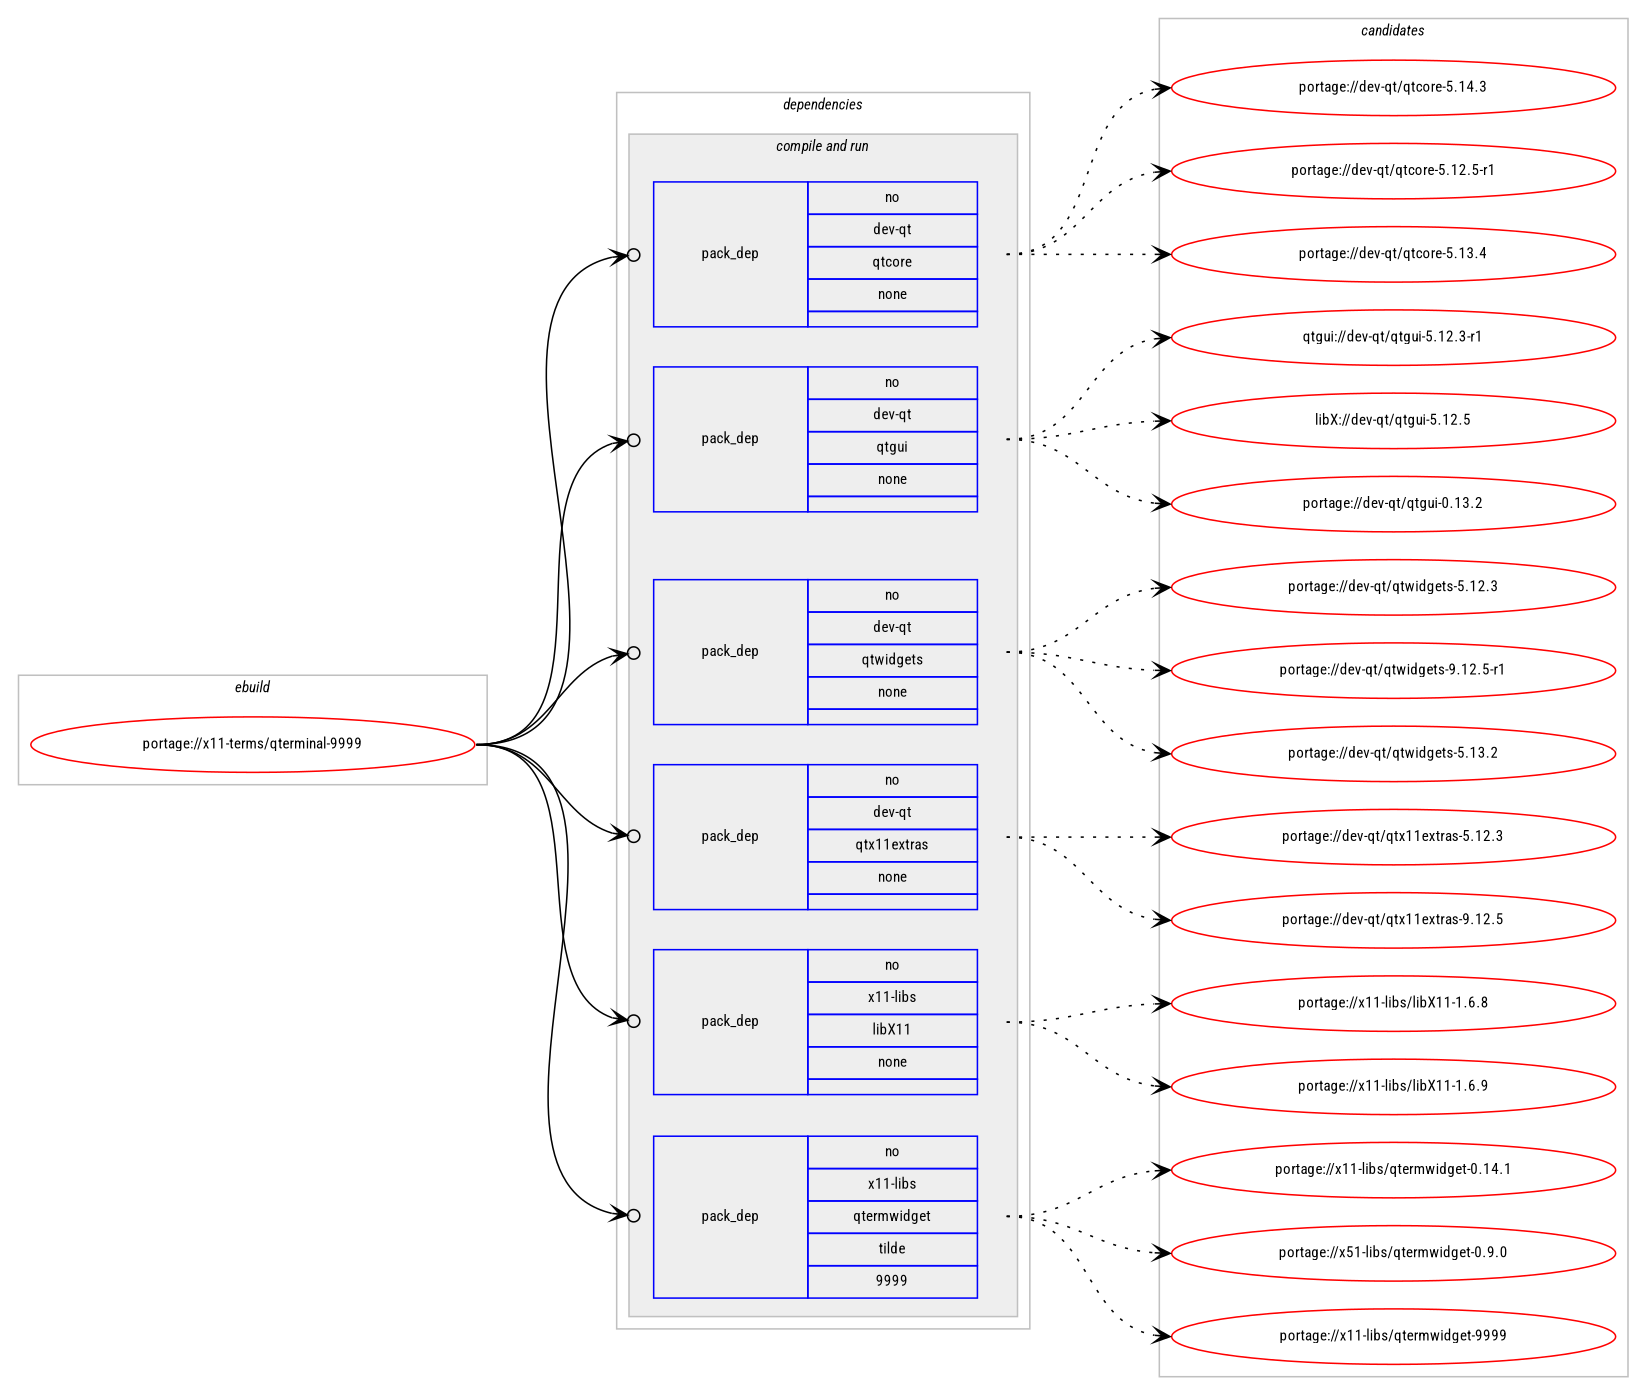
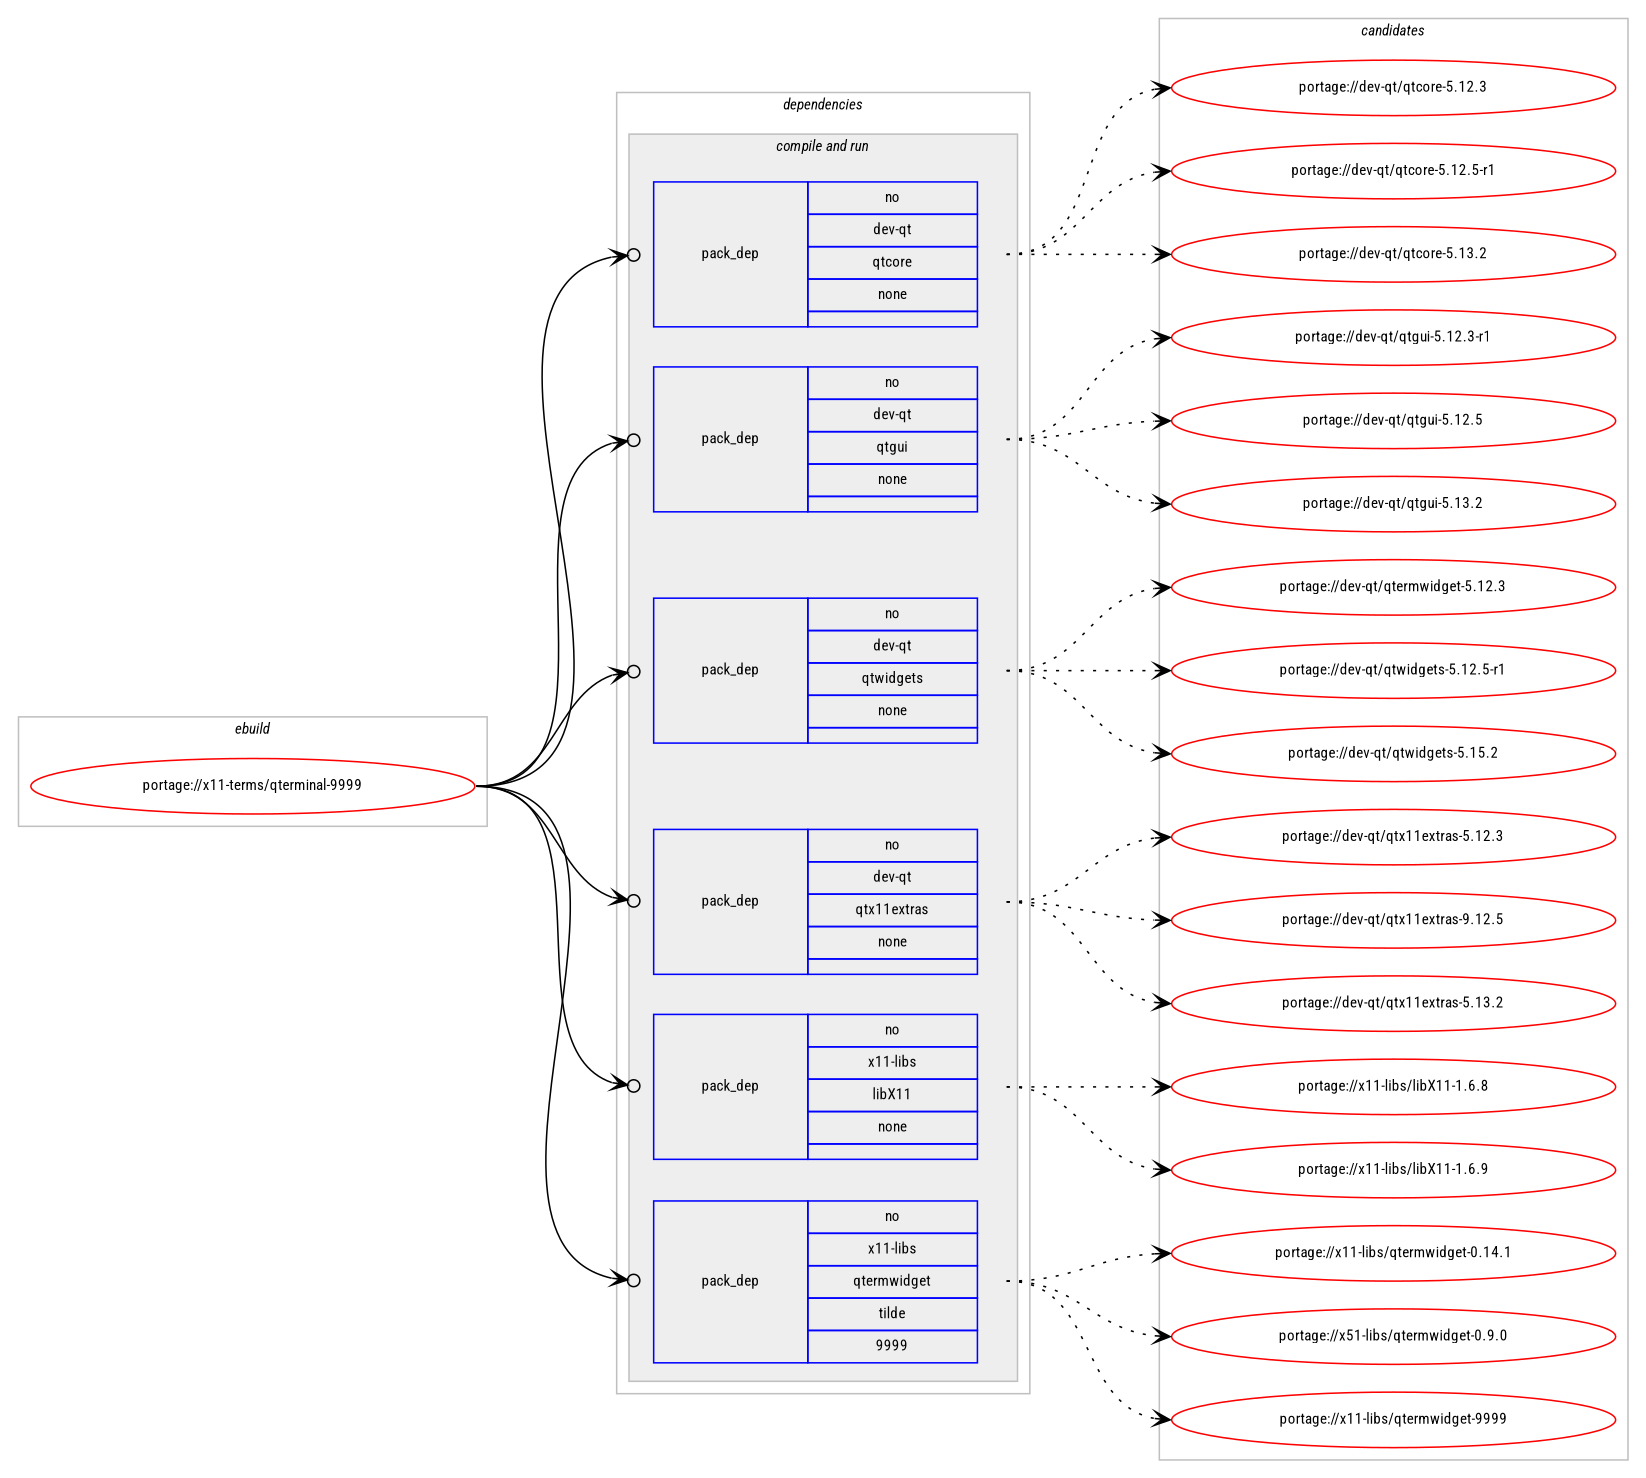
node "portage://dev-qt/qtcore-5.14.3": label "portage://dev-qt/qtcore-5.14.3" -> "portage://dev-qt/qtcore-5.12.3"
node "portage://dev-qt/qtcore-5.13.4": label "portage://dev-qt/qtcore-5.13.4" -> "portage://dev-qt/qtcore-5.13.2"
node "qtgui://dev-qt/qtgui-5.12.3-r1": label "qtgui://dev-qt/qtgui-5.12.3-r1" -> "portage://dev-qt/qtgui-5.12.3-r1"
node "libX://dev-qt/qtgui-5.12.5": label "libX://dev-qt/qtgui-5.12.5" -> "portage://dev-qt/qtgui-5.12.5"
node "portage://dev-qt/qtgui-0.13.2": label "portage://dev-qt/qtgui-0.13.2" -> "portage://dev-qt/qtgui-5.13.2"
node "portage://dev-qt/qtwidgets-5.12.3": label "portage://dev-qt/qtwidgets-5.12.3" -> "portage://dev-qt/qtermwidget-5.12.3"
node "portage://dev-qt/qtwidgets-9.12.5-r1": label "portage://dev-qt/qtwidgets-9.12.5-r1" -> "portage://dev-qt/qtwidgets-5.12.5-r1"
node "portage://dev-qt/qtwidgets-5.13.2": label "portage://dev-qt/qtwidgets-5.13.2" -> "portage://dev-qt/qtwidgets-5.15.2"
node "portage://dev-qt/qtx11extras-5.13.2": added
